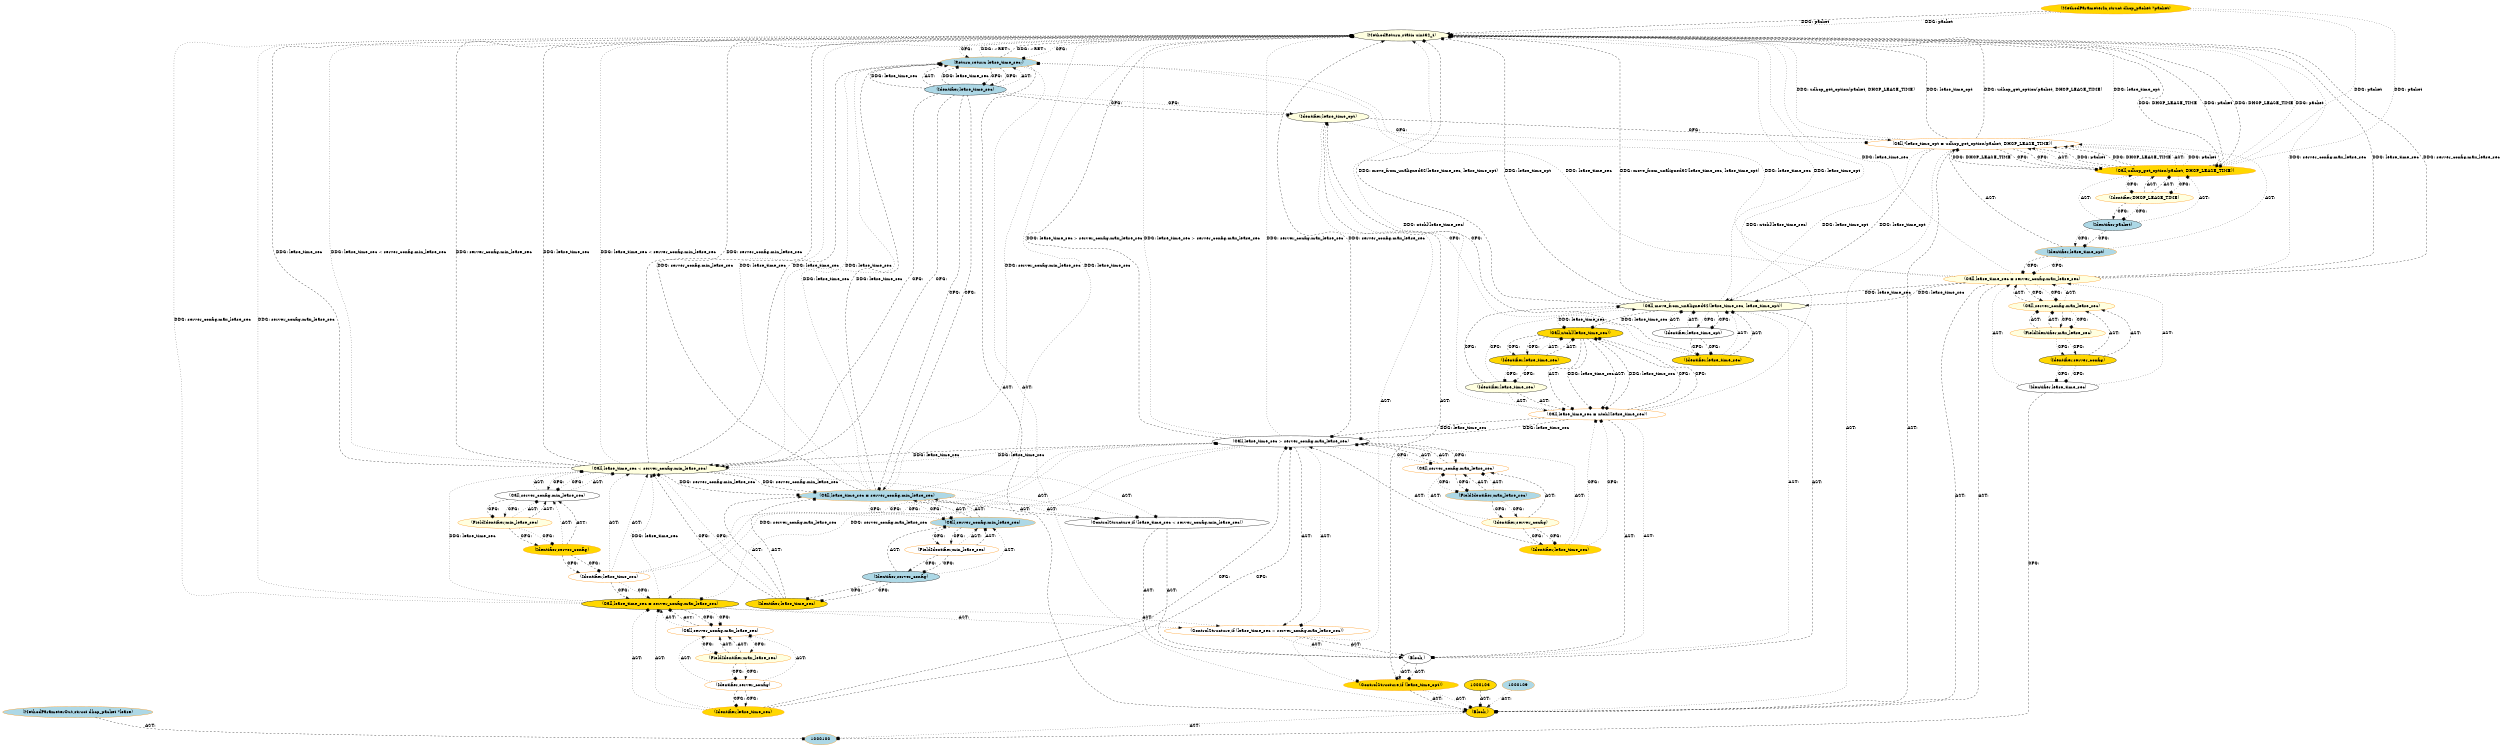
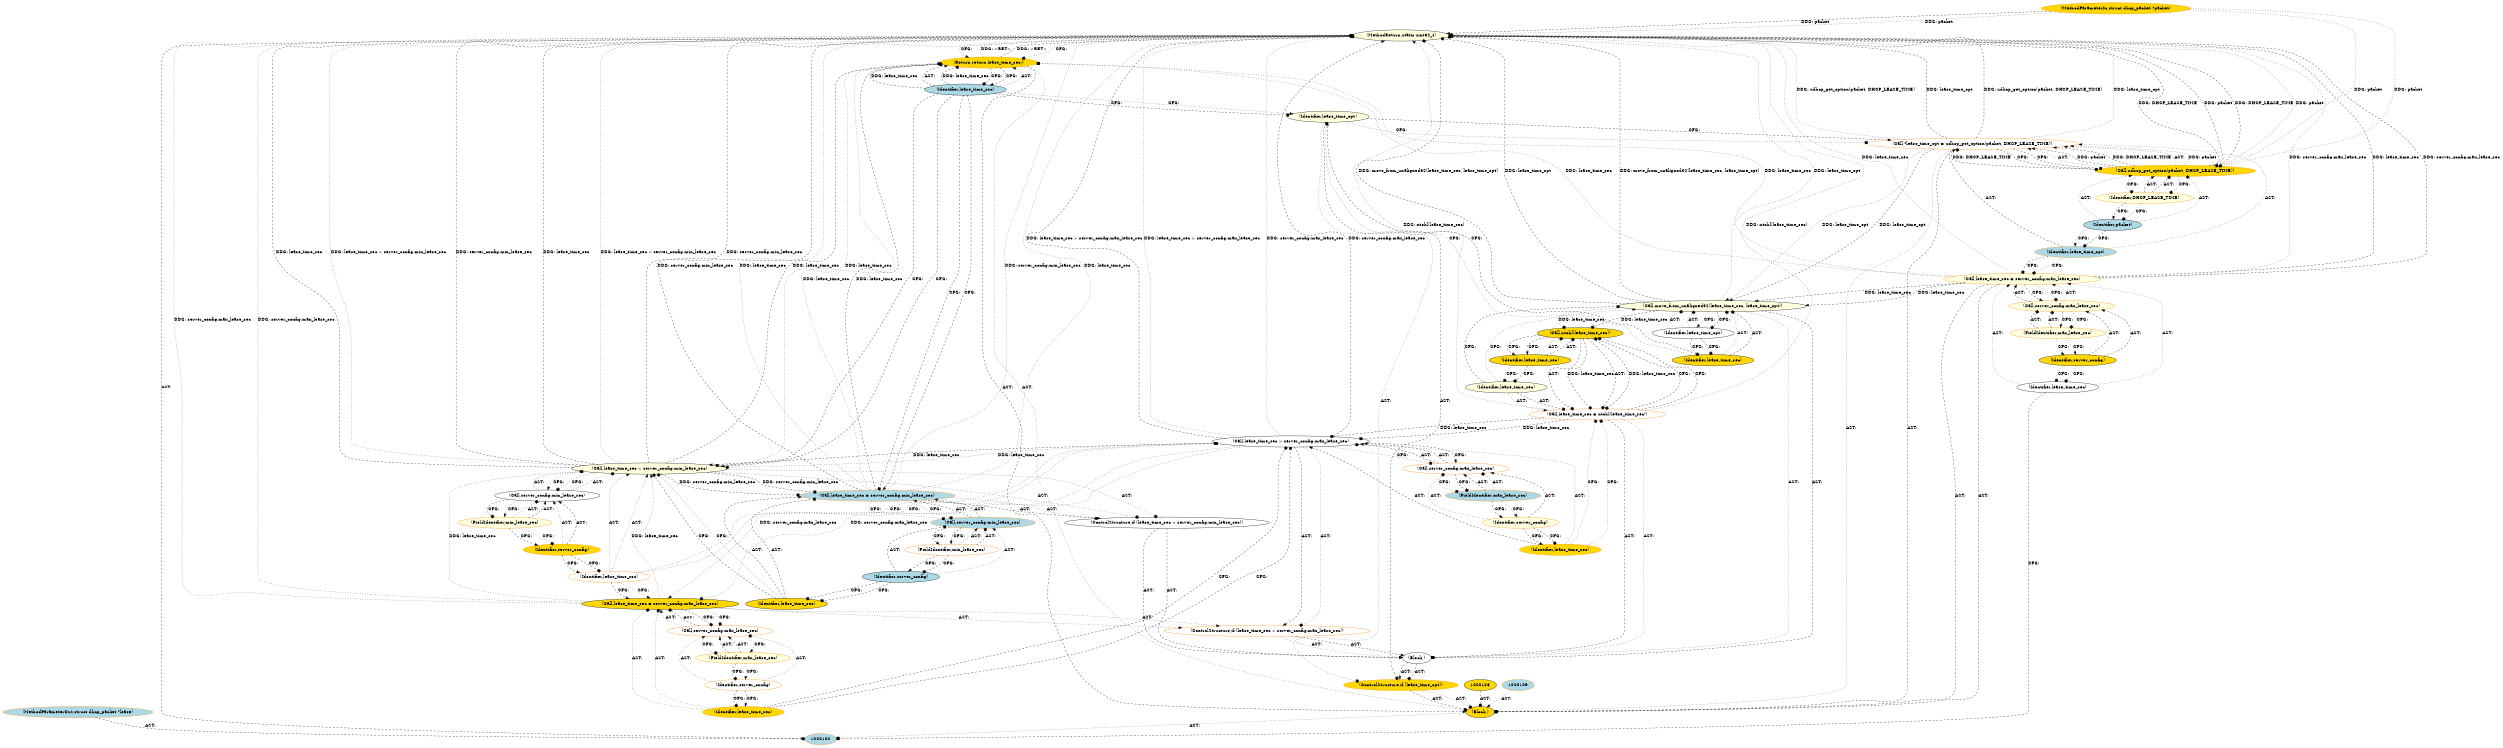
node "(Return,return lease_time_sec;)": fillcolor lightblue -> gold
edge "(MethodReturn,static uint32_t)" -> "1000100": added, label "AST:"
